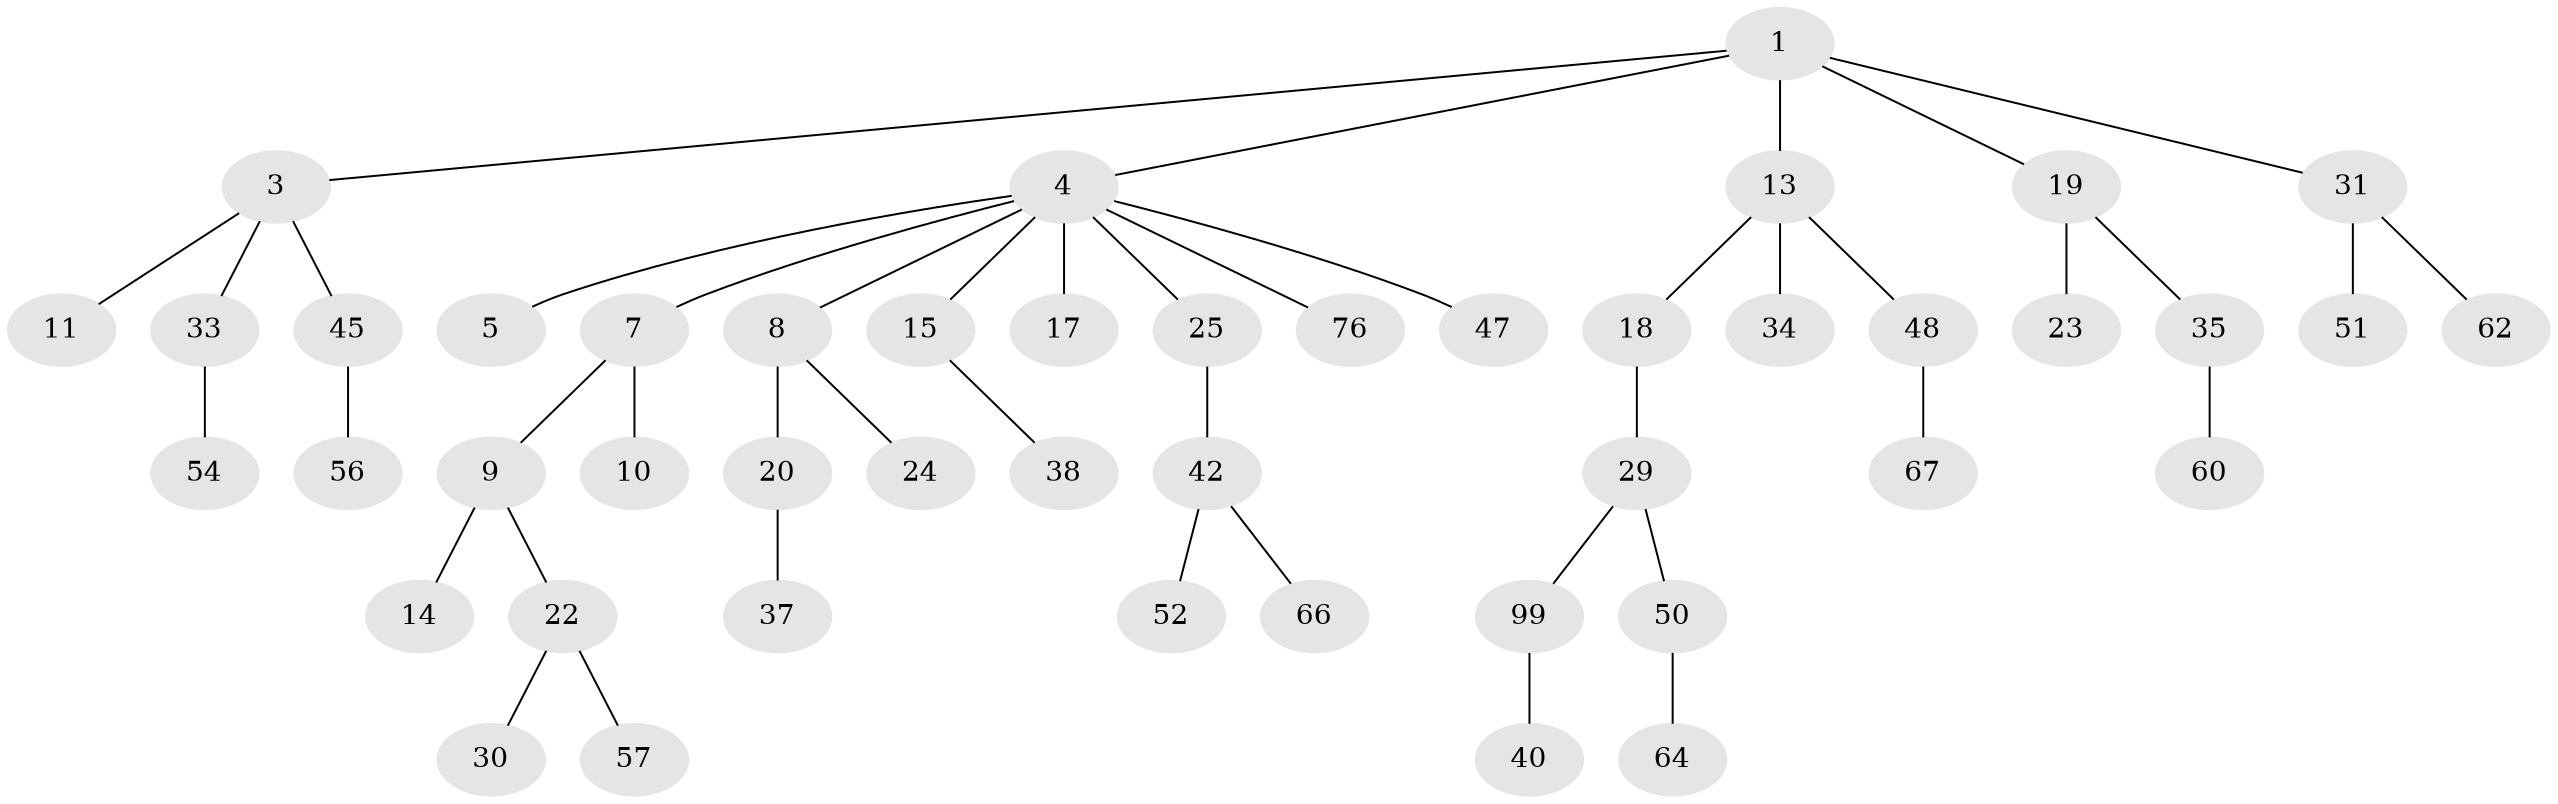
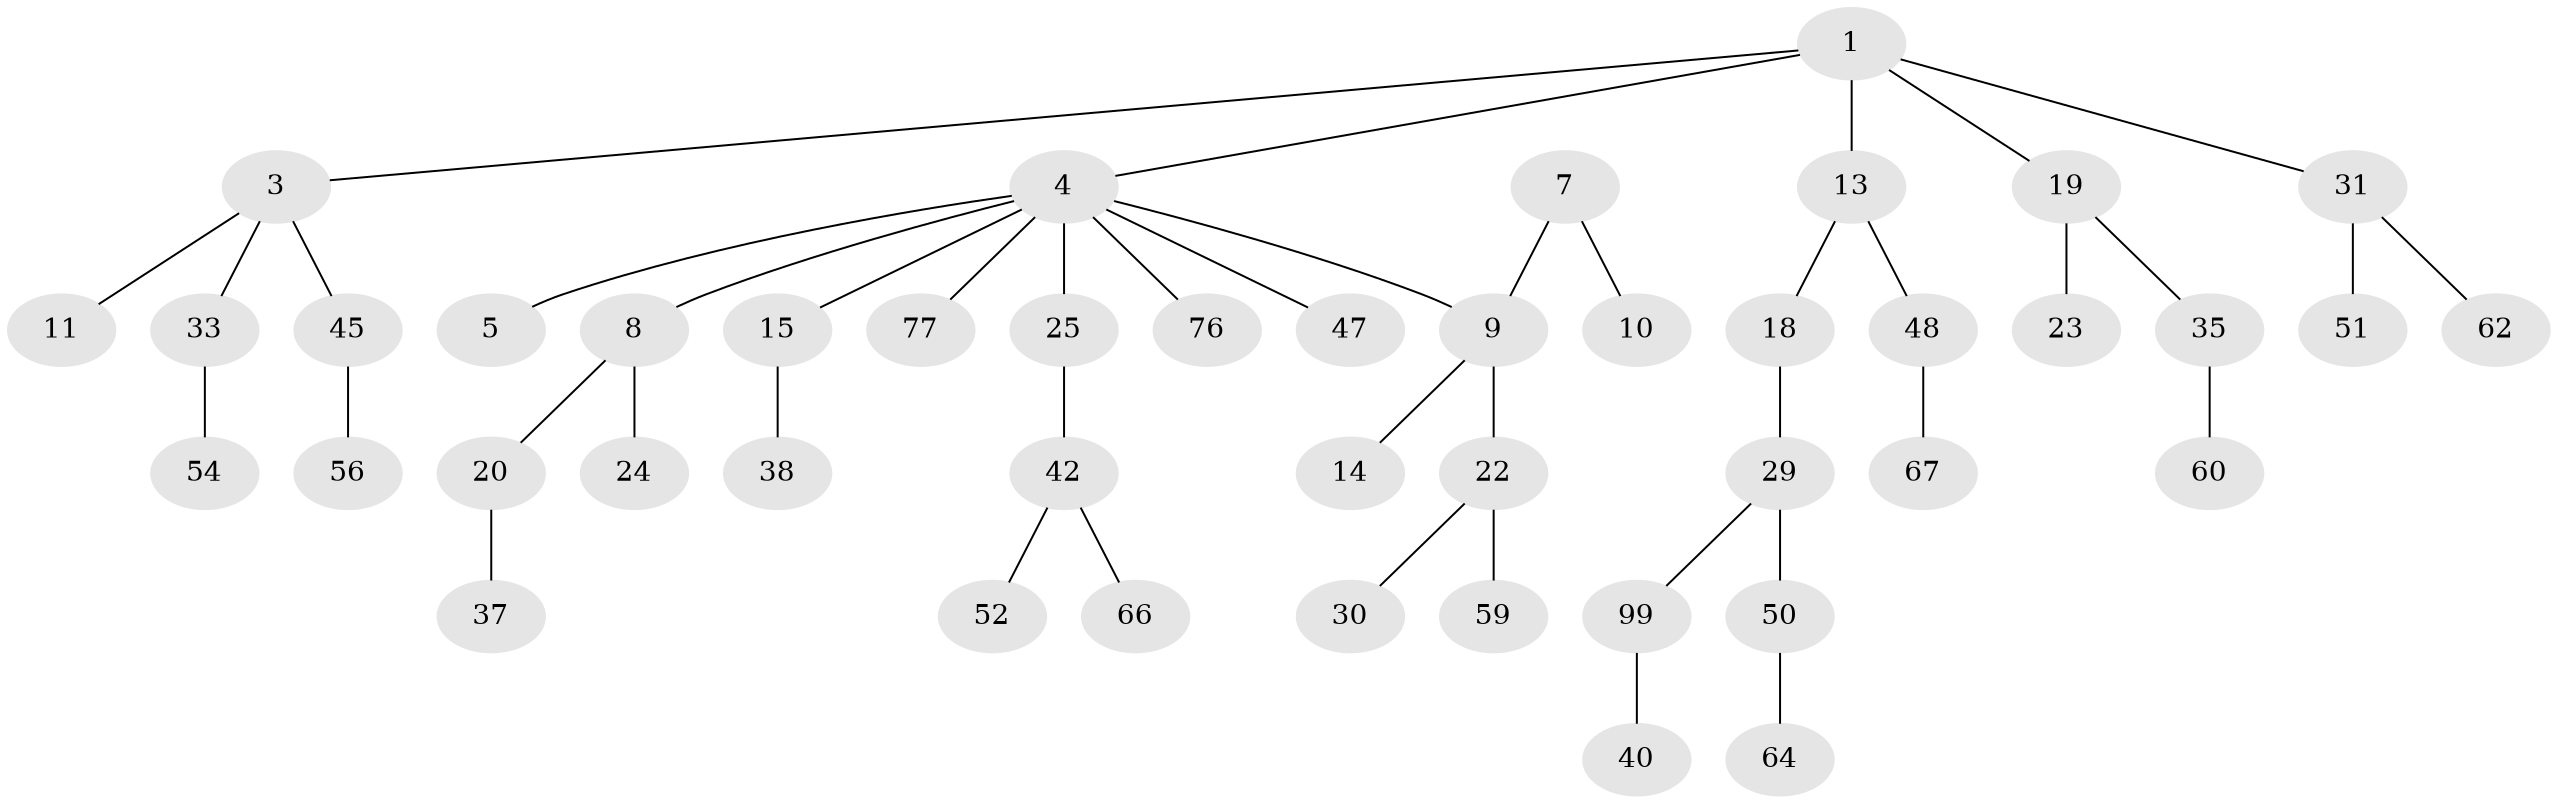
edge "4" -- "7": now "4" -- "9"
node "17": label "17" -> "77"
node "34": removed
node "57": label "57" -> "59"
